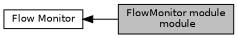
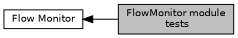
node "FlowMonitor module module": label "FlowMonitor module module" -> "FlowMonitor module tests"
